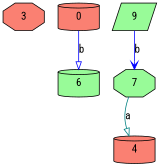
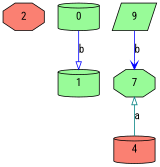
node "3": label "3" -> "2"
node "0": fillcolor salmon -> palegreen
node "6": label "6" -> "1"
edge "7" -> "4": reversed
